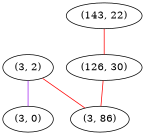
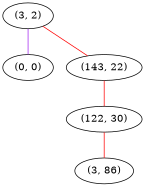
node "(126, 30)": label "(126, 30)" -> "(122, 30)"
edge "(3, 2)" -- "(3, 86)": now "(3, 2)" -- "(143, 22)"
node "(3, 0)": label "(3, 0)" -> "(0, 0)"
